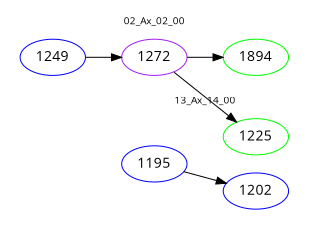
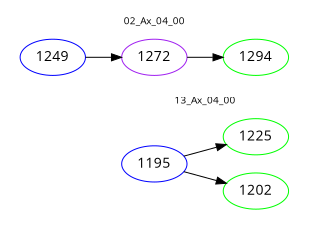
cluster "02_Ax_02_00": label "02_Ax_02_00" -> "02_Ax_04_00"
node "1894": label "1894" -> "1294"
edge "1272" -> "1225": now "1195" -> "1225"
cluster "13_Ax_14_00": label "13_Ax_14_00" -> "13_Ax_04_00"
node "1202": color blue -> green
